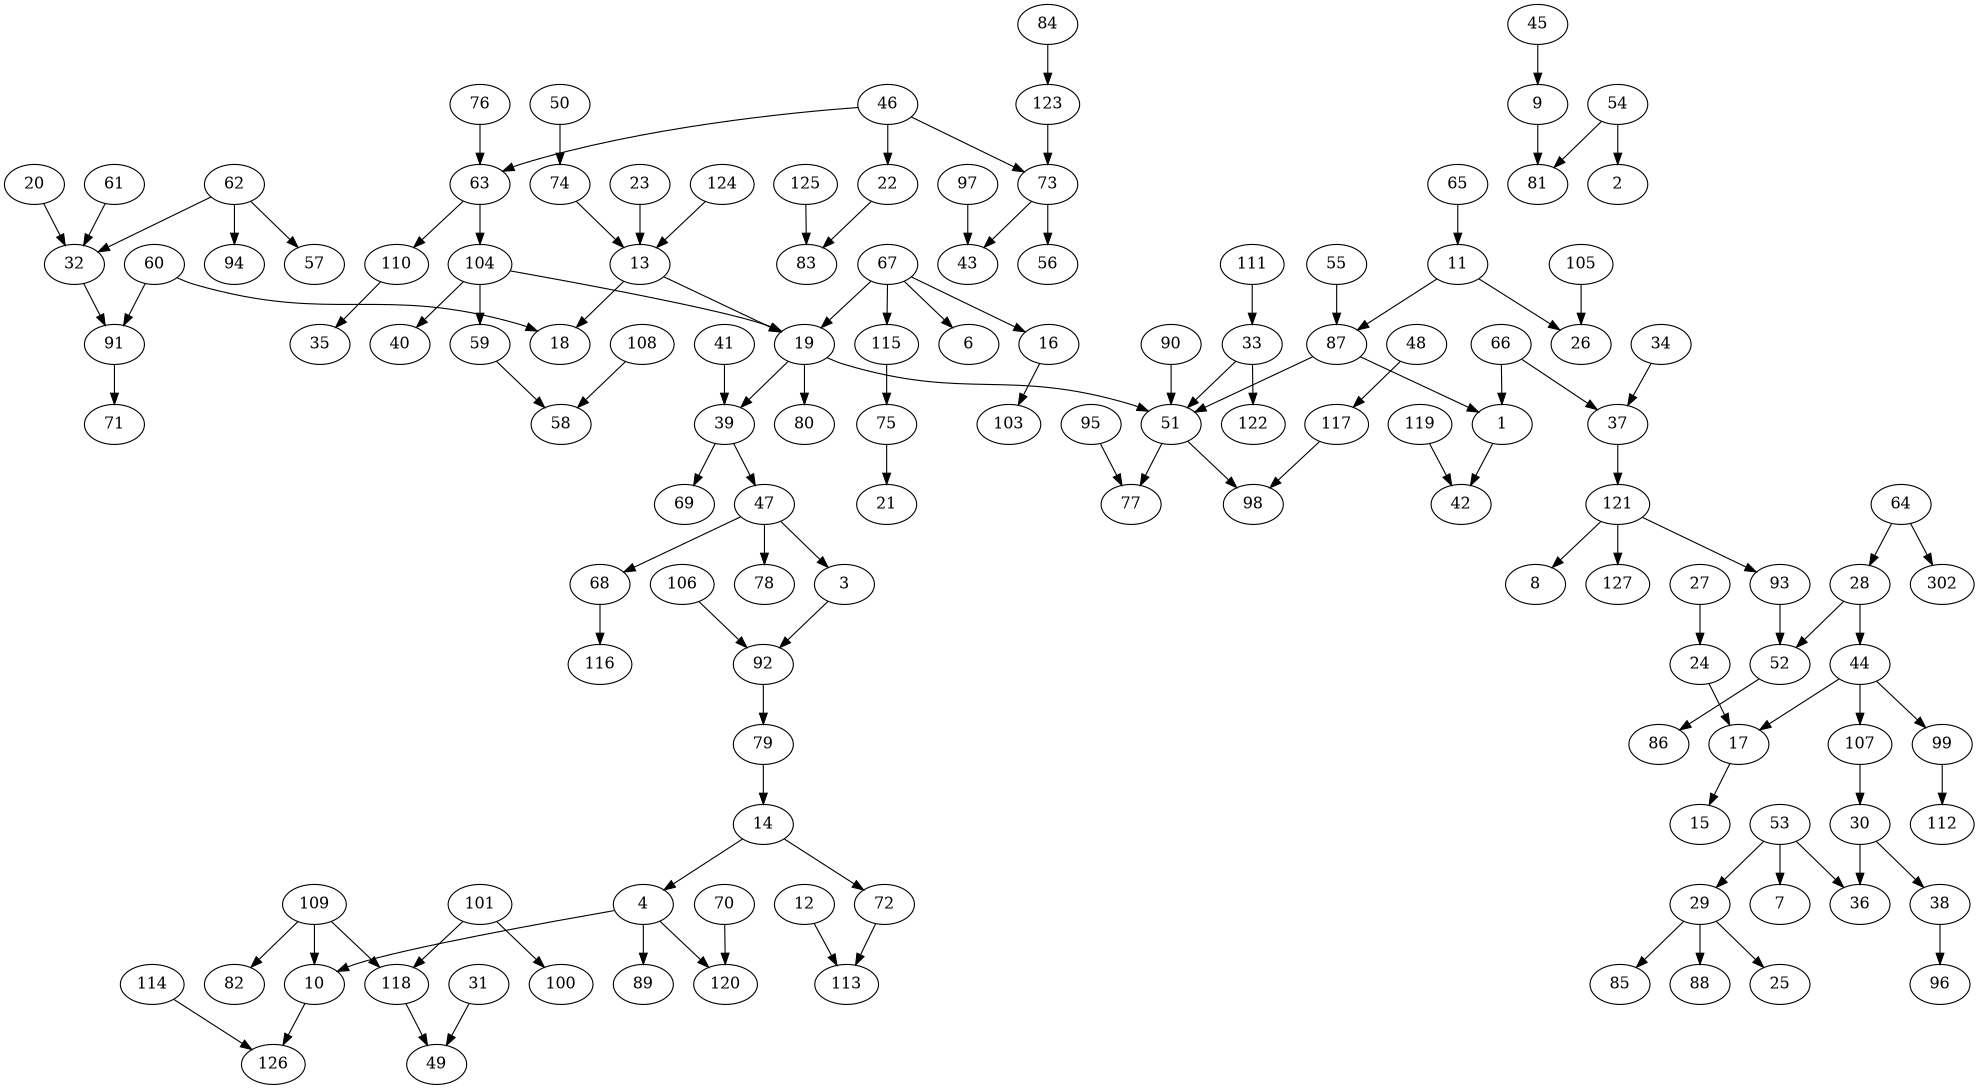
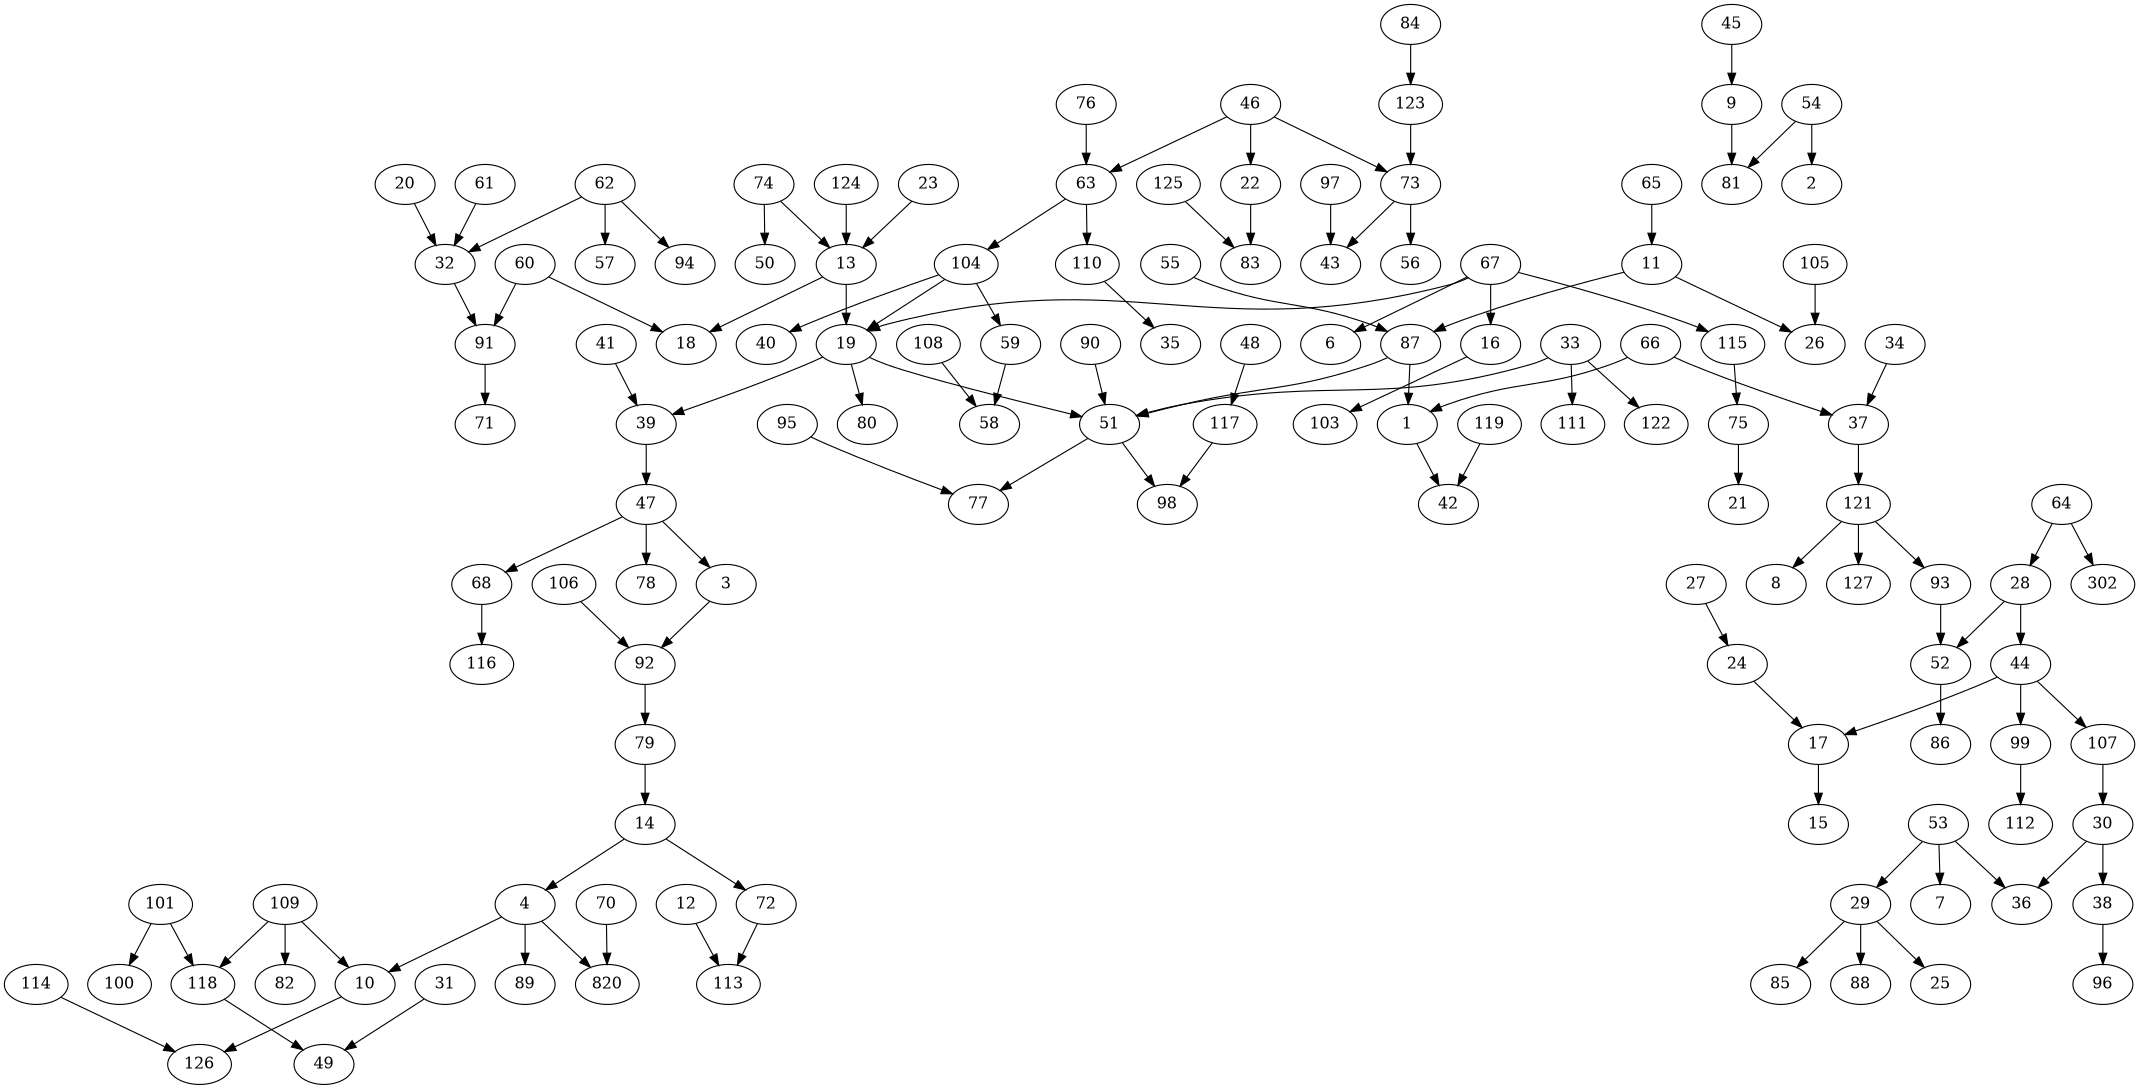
edge "50" -> "74": reversed
edge "111" -> "33": reversed
node "69": removed
node "120": label "120" -> "820"
